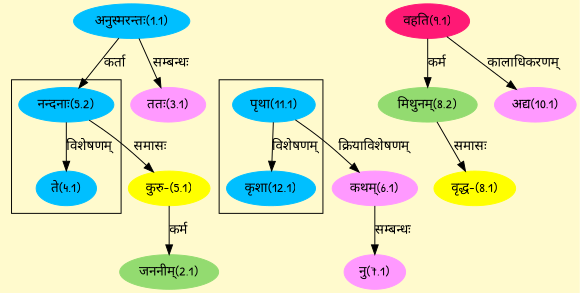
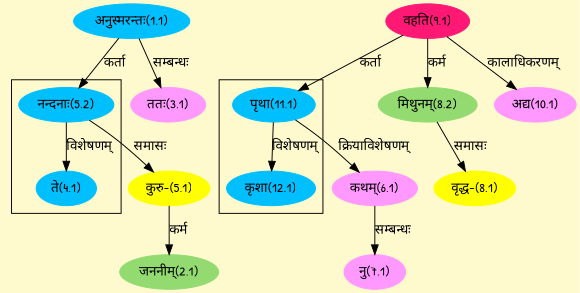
edge "वहति(9.1)" -> "पृथा(11.1)": added, label "कर्ता"
